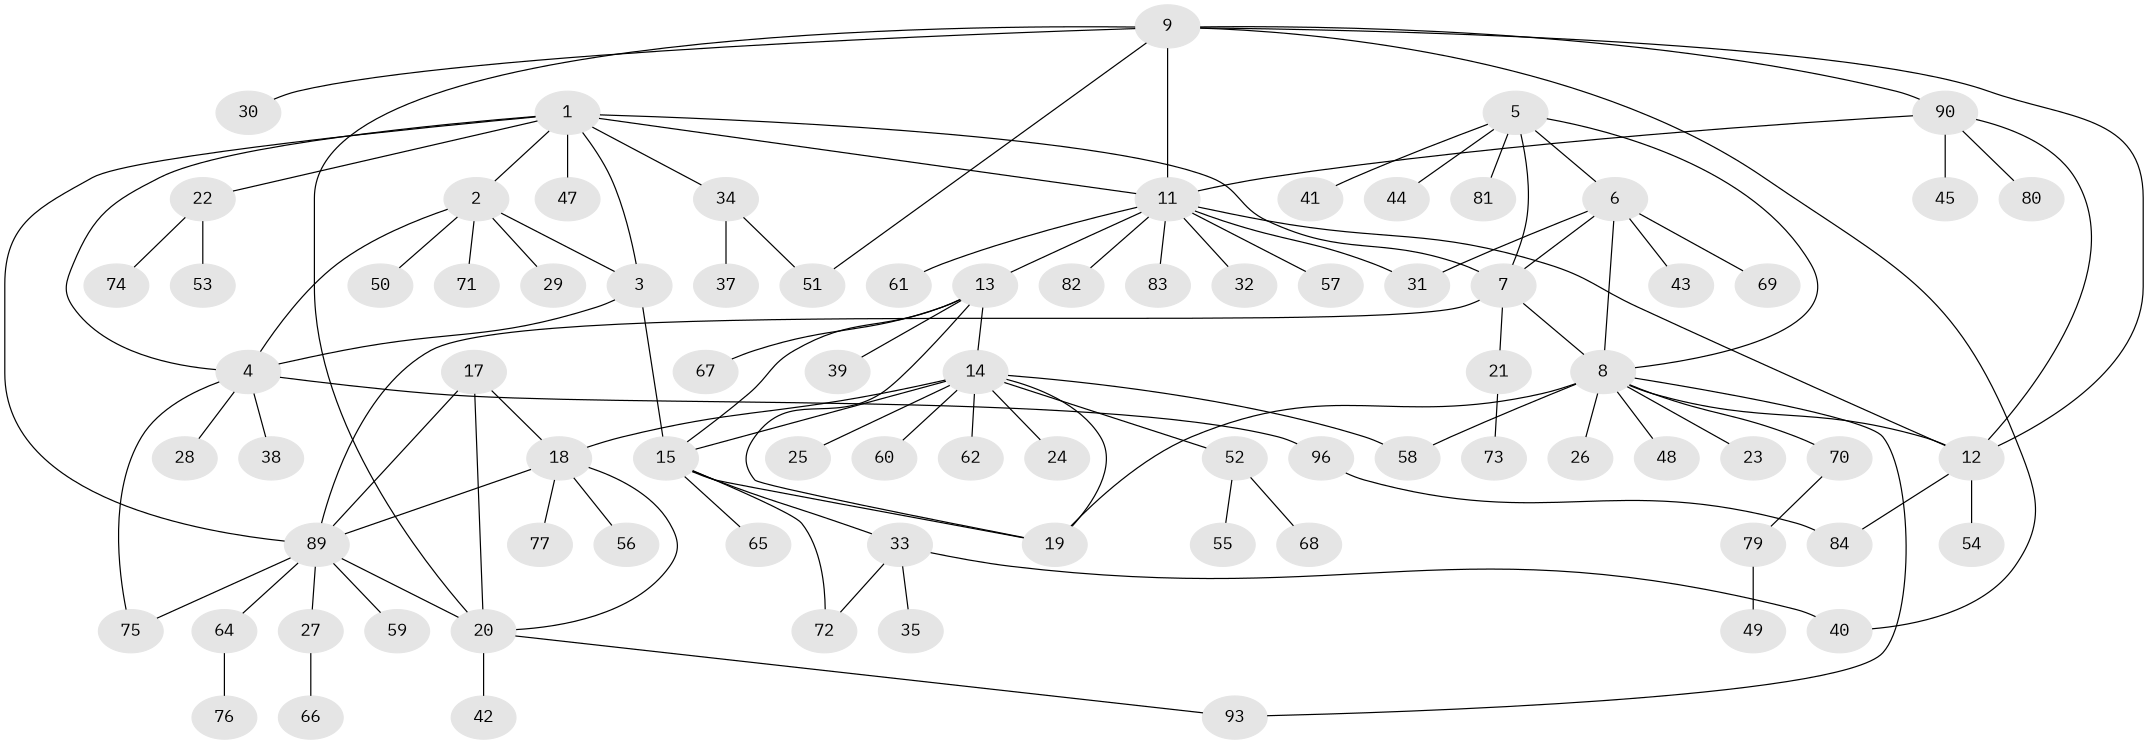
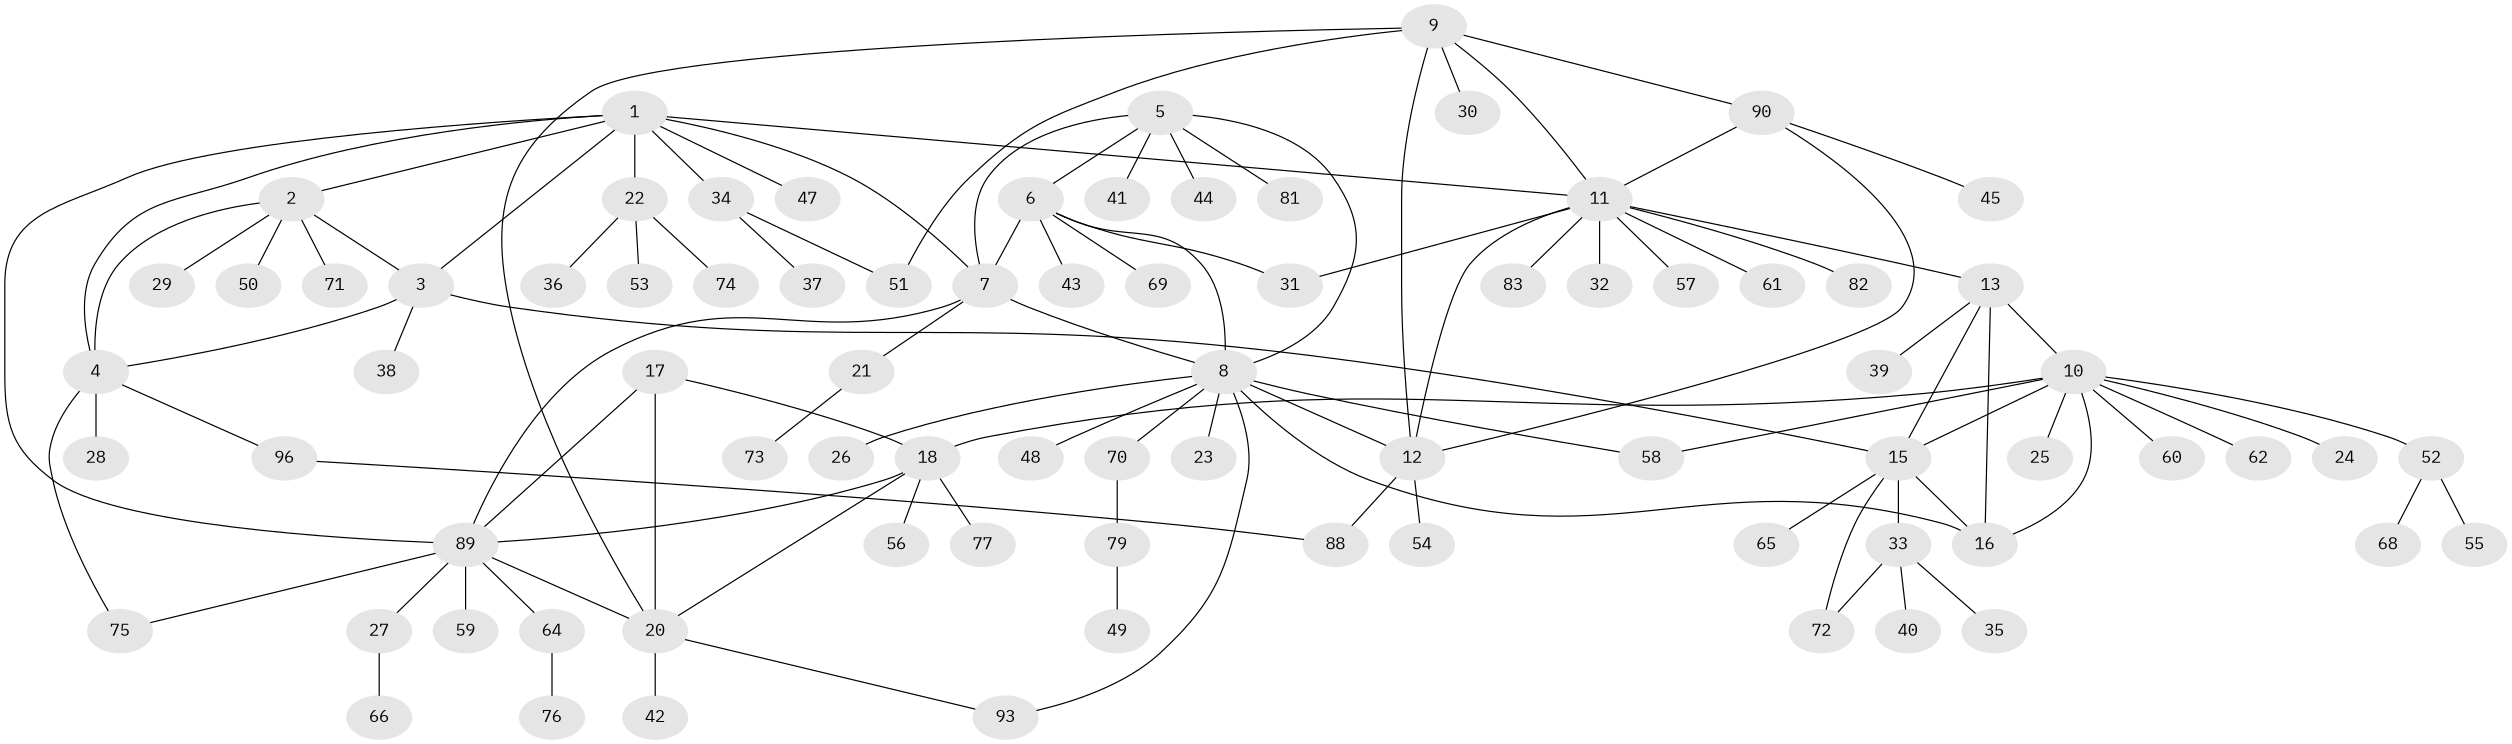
edge "9" -- "40": removed
node "80": removed
node "36": added
node "67": removed
node "14": label "14" -> "10"
edge "4" -- "38": now "3" -- "38"
node "19": label "19" -> "16"
node "84": label "84" -> "88"
